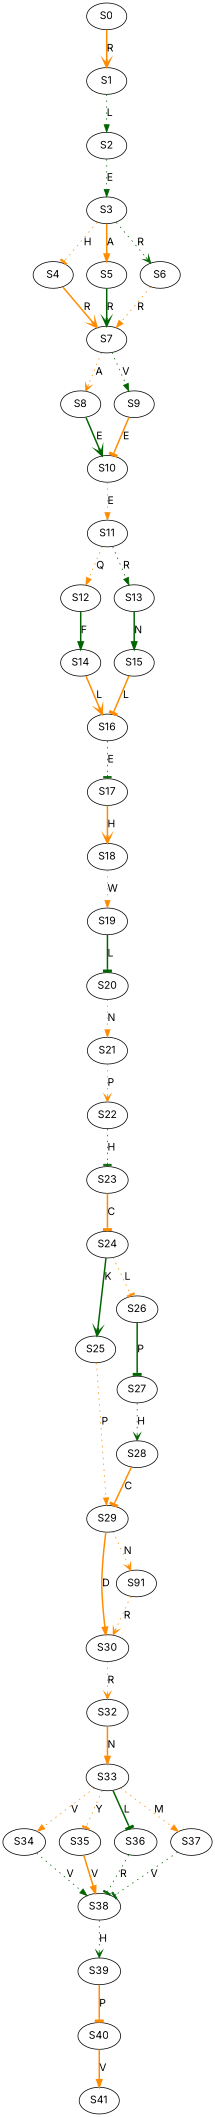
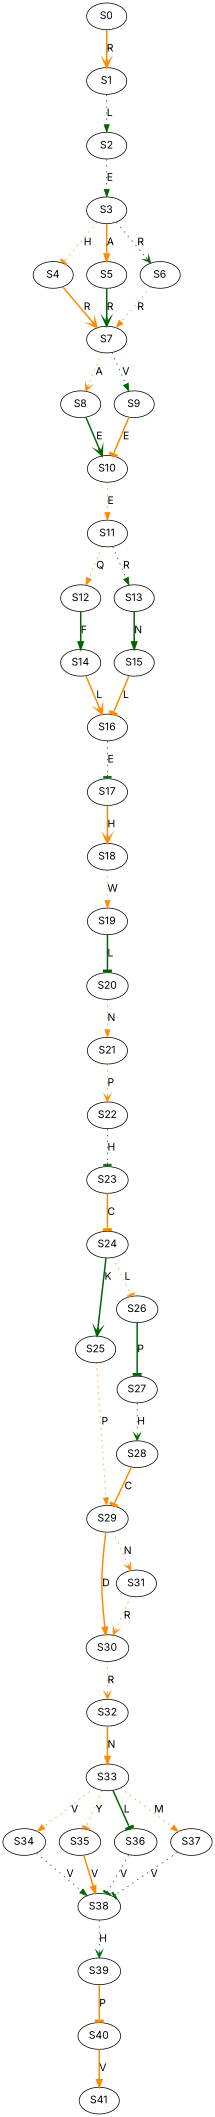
node "S91": label "S91" -> "S31"
edge "S36" -> "S38": label "R" -> "V"
